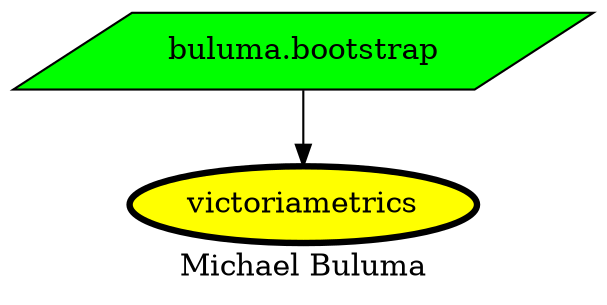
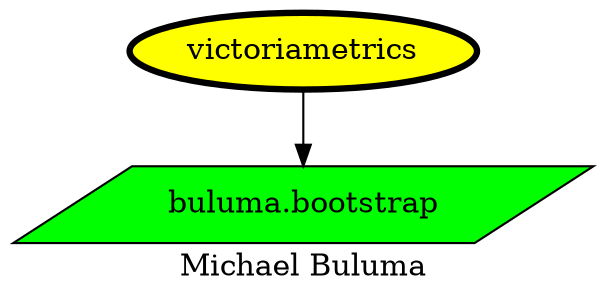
edge "buluma.bootstrap" -> "victoriametrics": reversed
